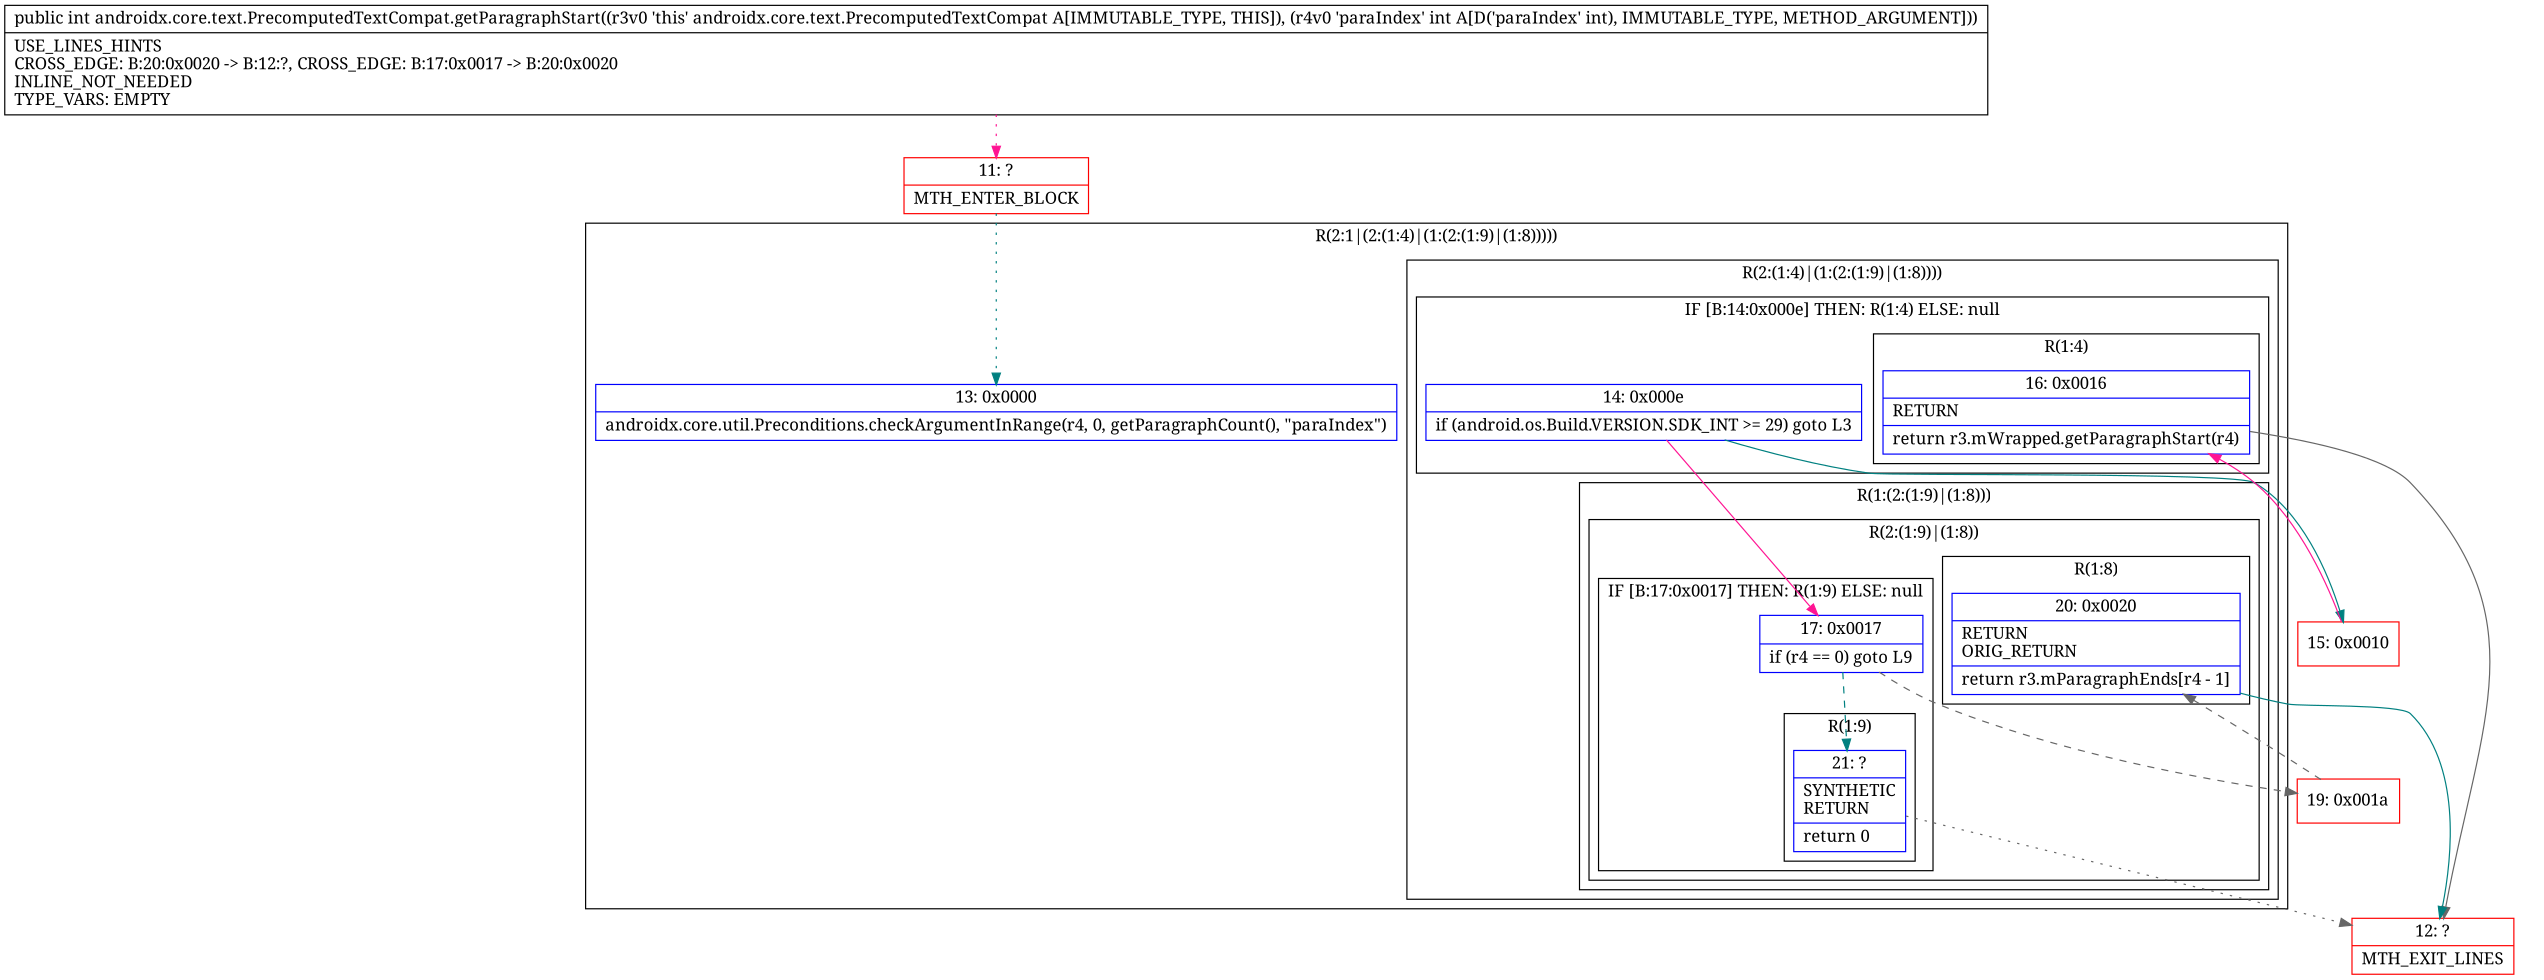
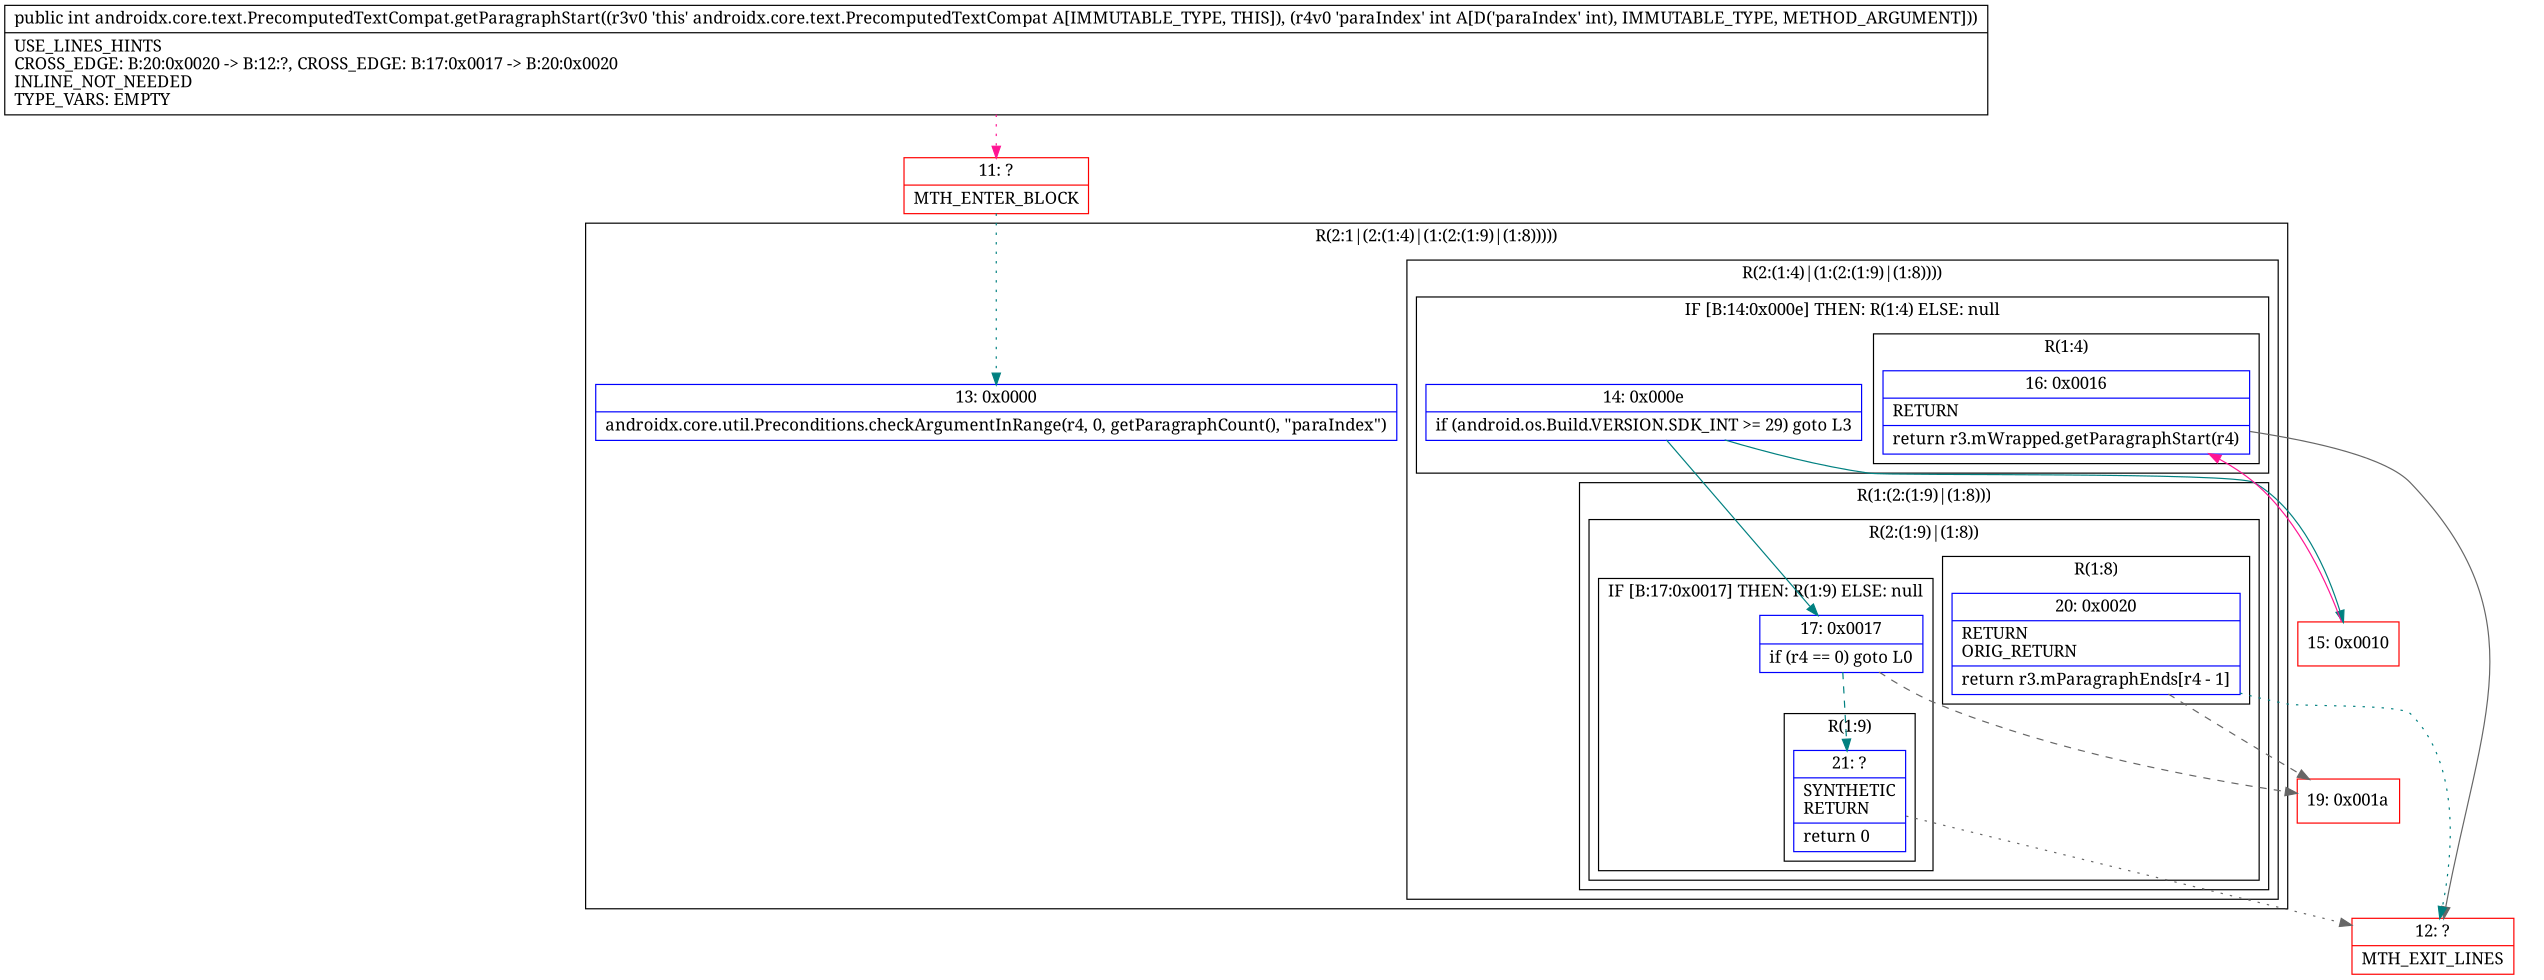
edge "14: 0x000e" -> "17: 0x0017": color deeppink -> teal
node "17: 0x0017": text "if (r4 == 0) goto L9" -> "if (r4 == 0) goto L0"
edge "20: 0x0020" -> "12: ?": style solid -> dotted
edge "19: 0x001a" -> "20: 0x0020": reversed
